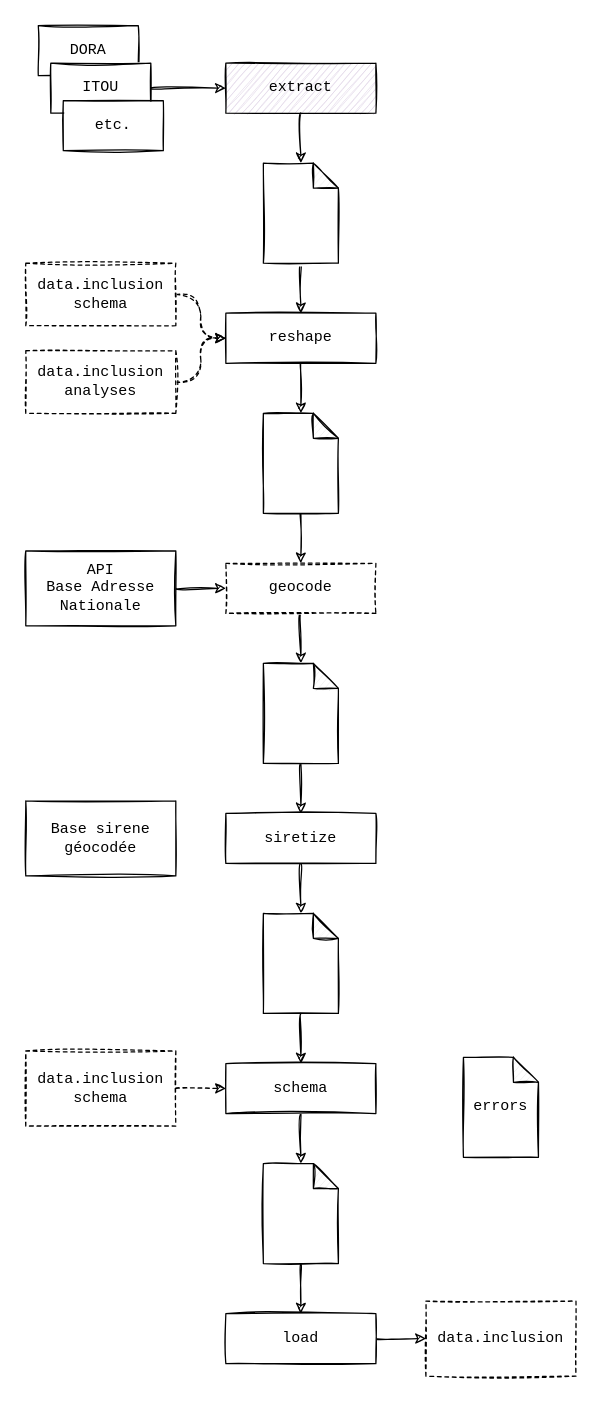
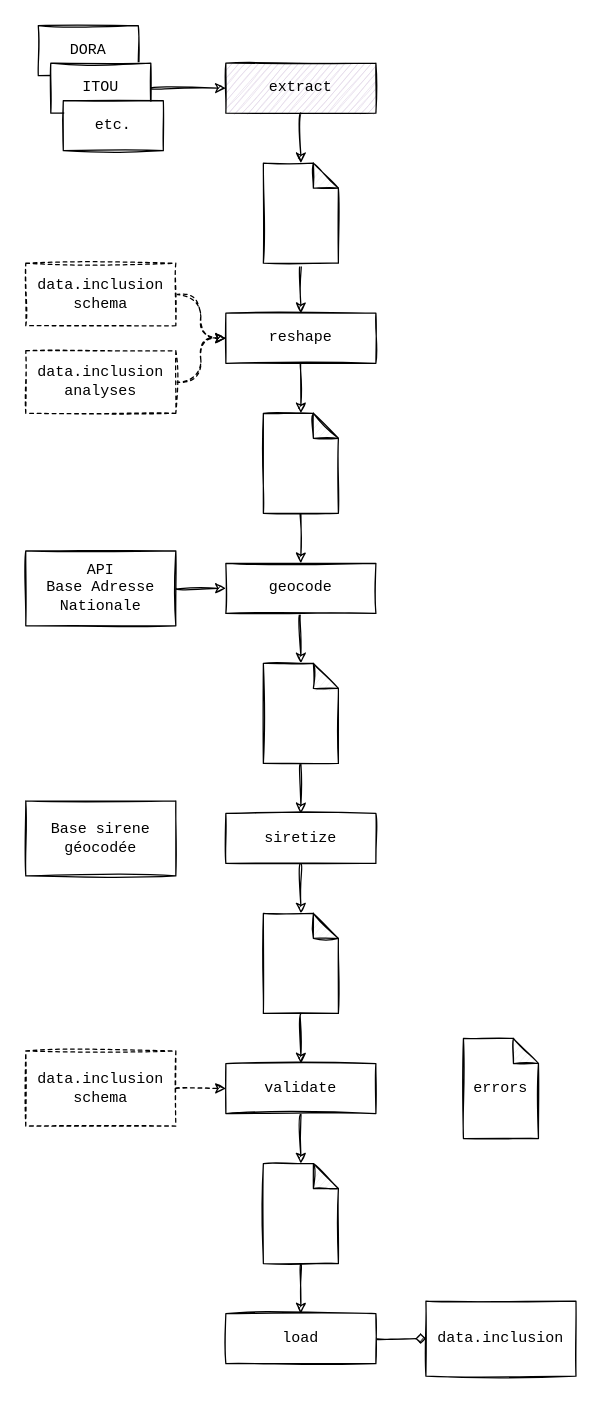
node "geocode": style dashed -> solid
node "schema": label "schema" -> "validate"
node "errors": moved (501, 1107) -> (501, 1088)
edge "load" -> "data.inclusion": arrowhead classic -> diamond
node "data.inclusion": style dashed -> solid
